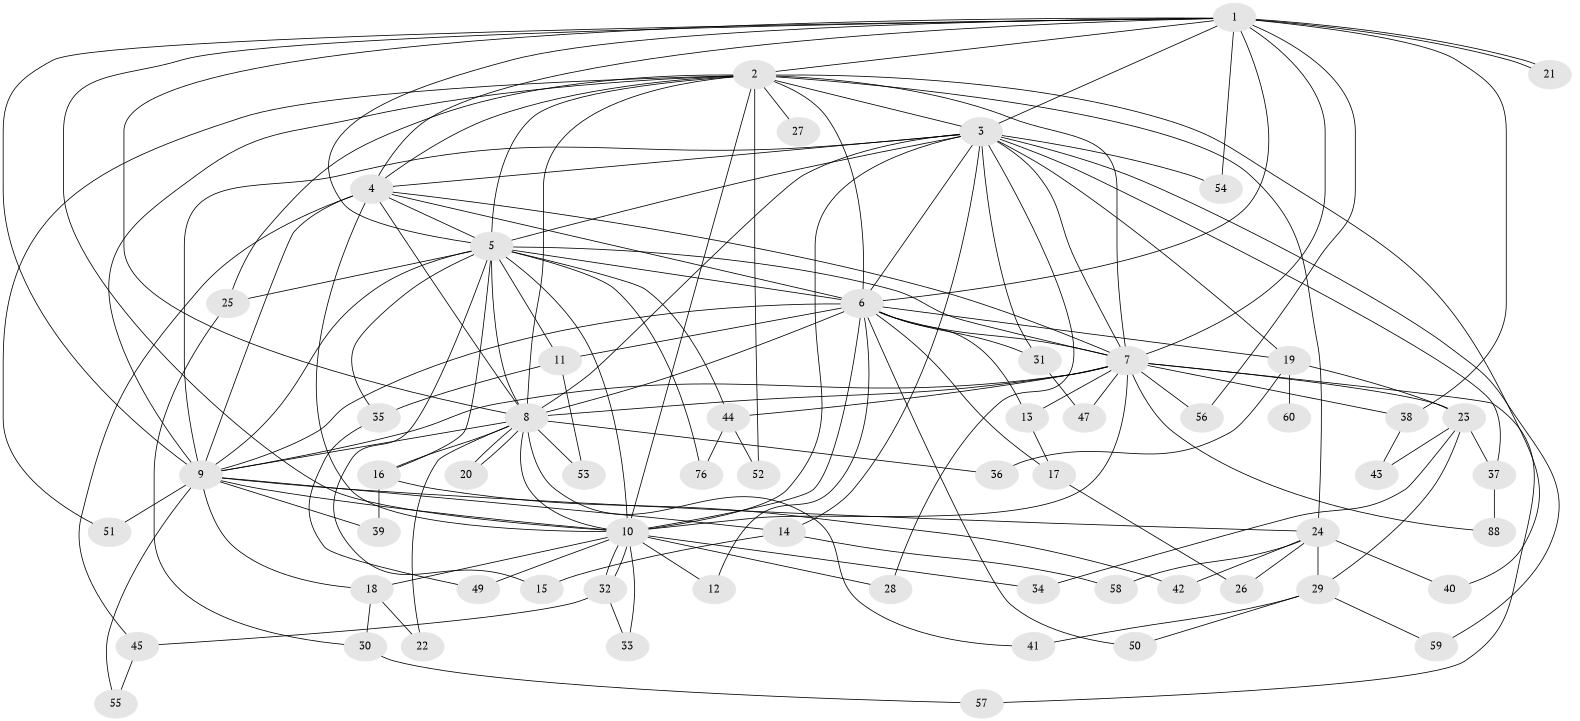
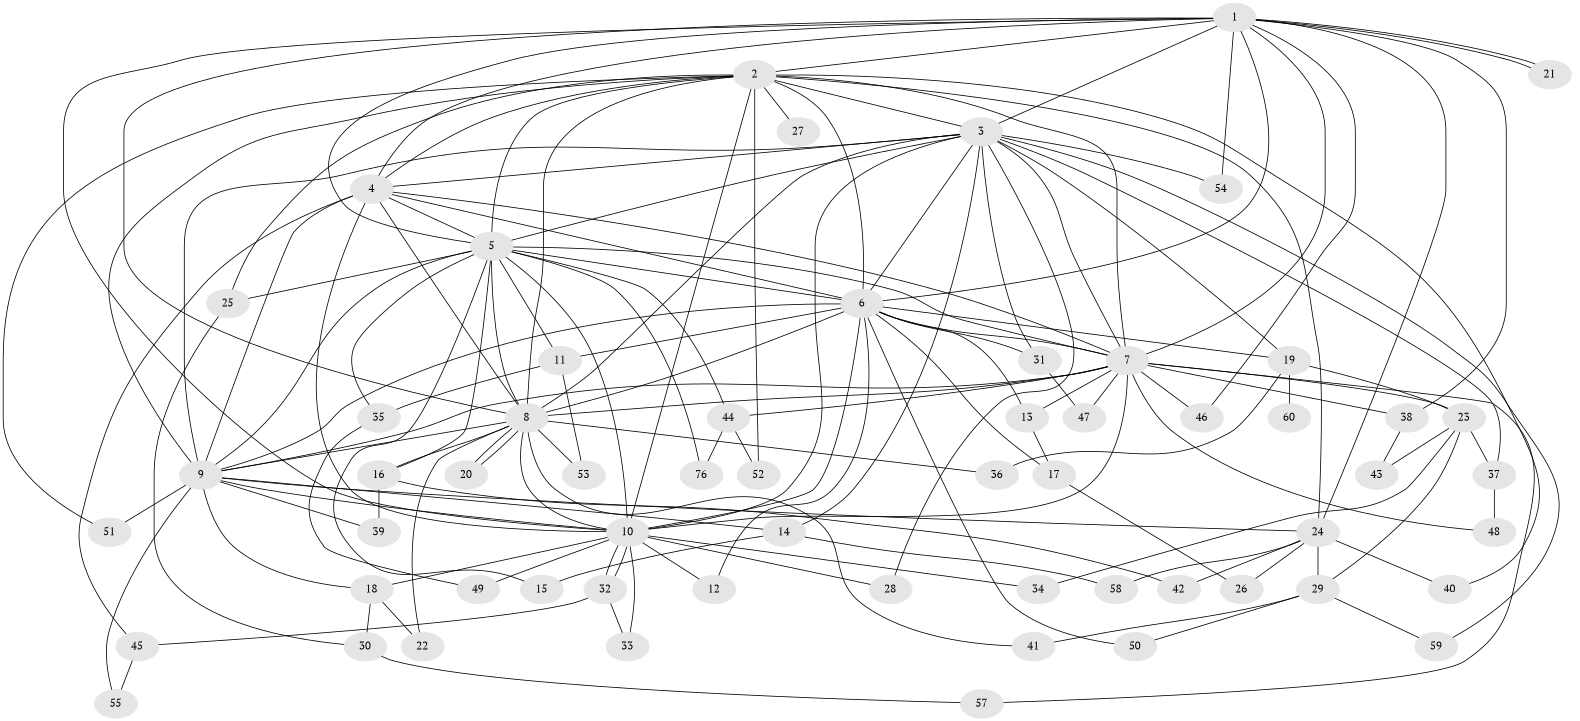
edge "1" -- "9": now "1" -- "24"
node "56": label "56" -> "46"
node "88": label "88" -> "48"
